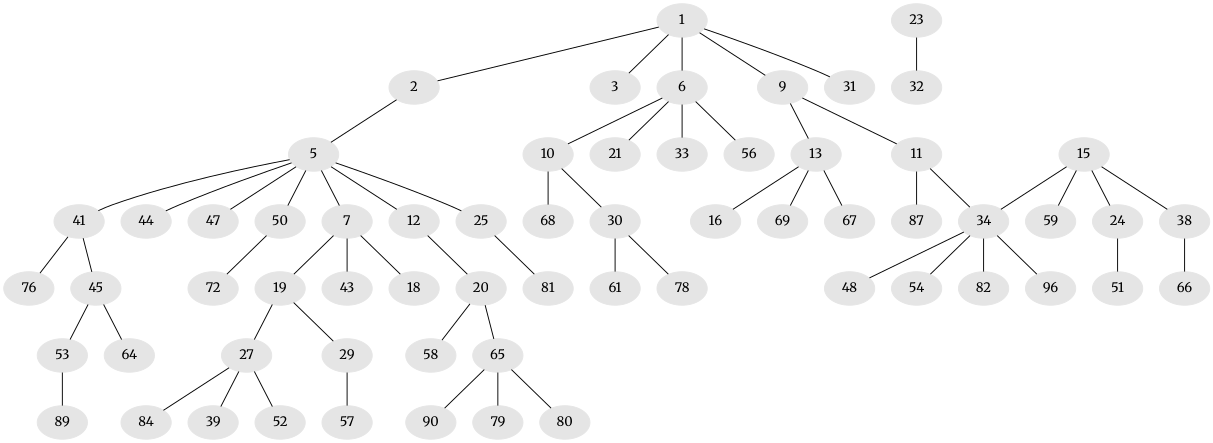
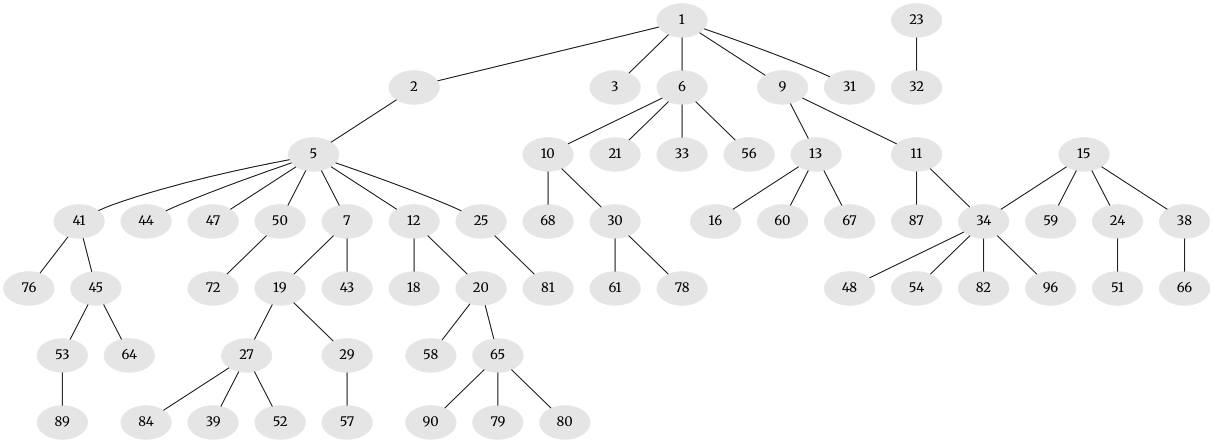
node "69": label "69" -> "60"
edge "7" -- "18": now "12" -- "18"
